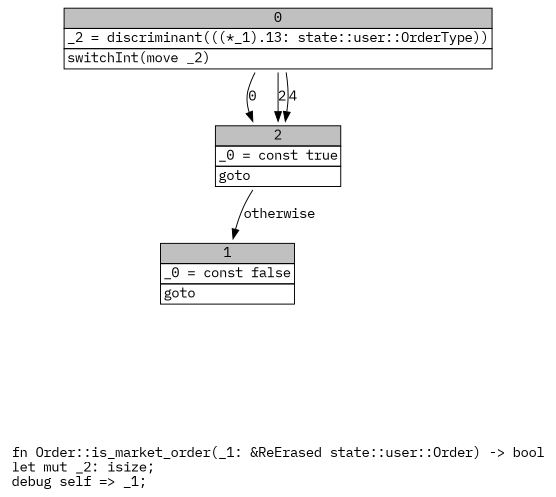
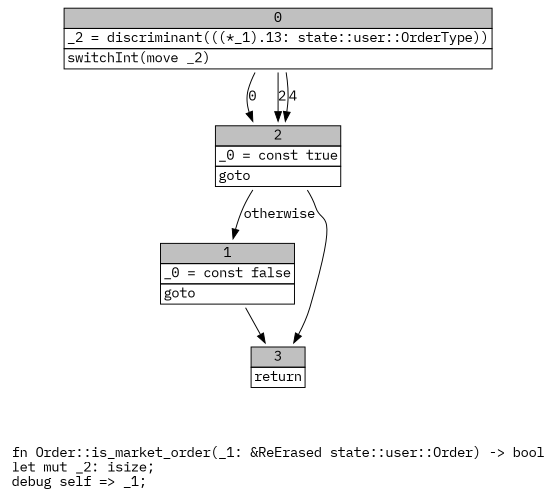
node "3": added
